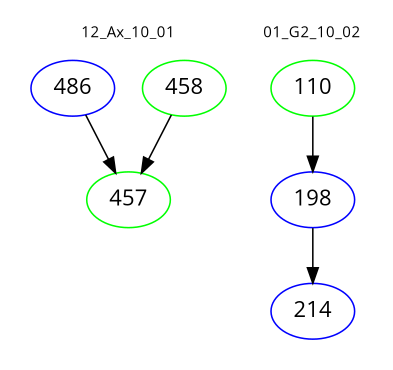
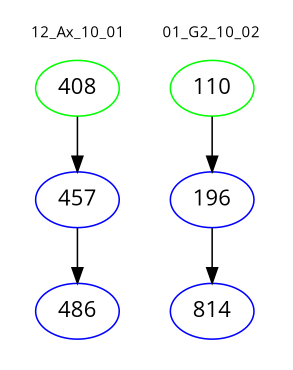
node "458": label "458" -> "408"
edge "486" -> "457": reversed
node "457": color green -> blue
node "198": label "198" -> "196"
node "214": label "214" -> "814"
